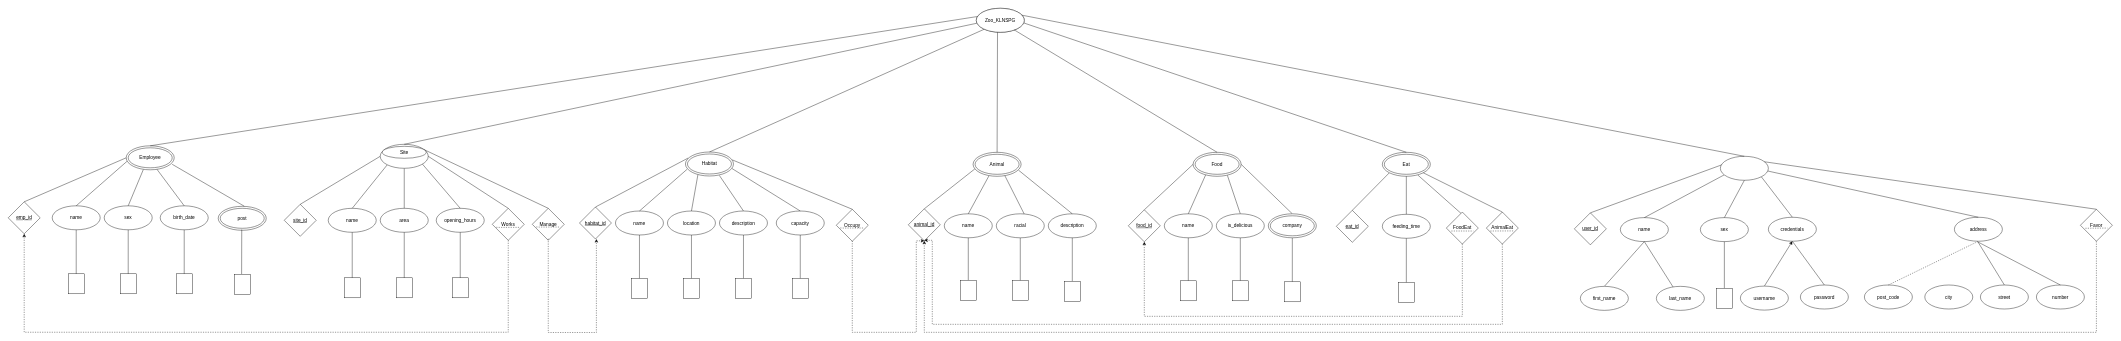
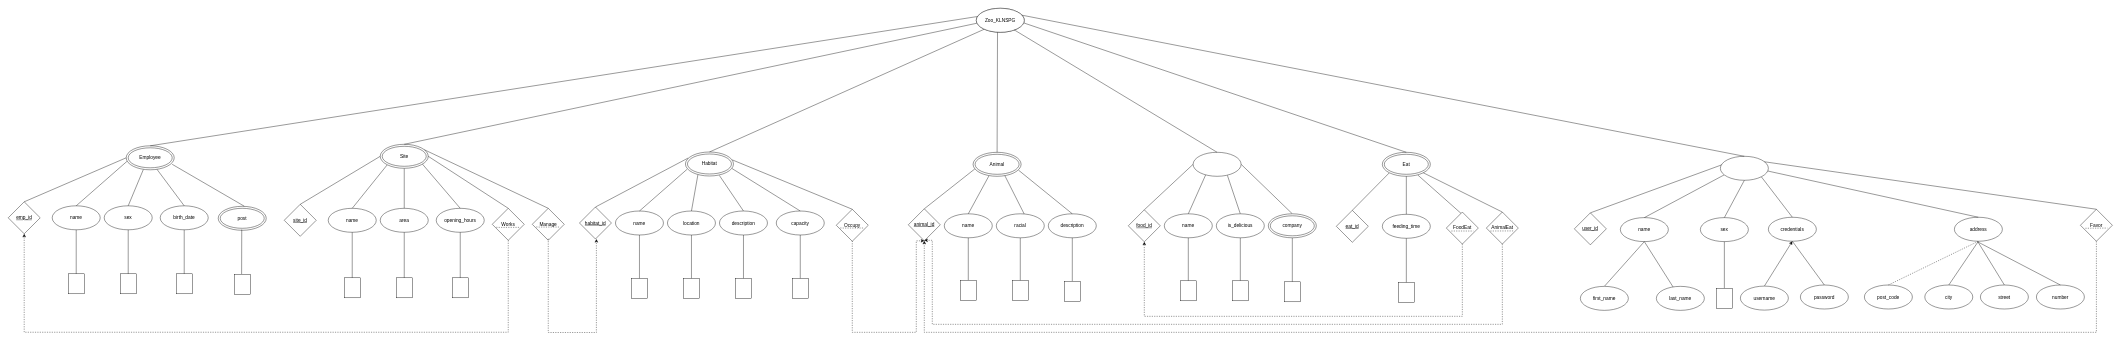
node "Site": size 44x12 -> 44x20
node "Food": removed
edge "address" -- "city": added
